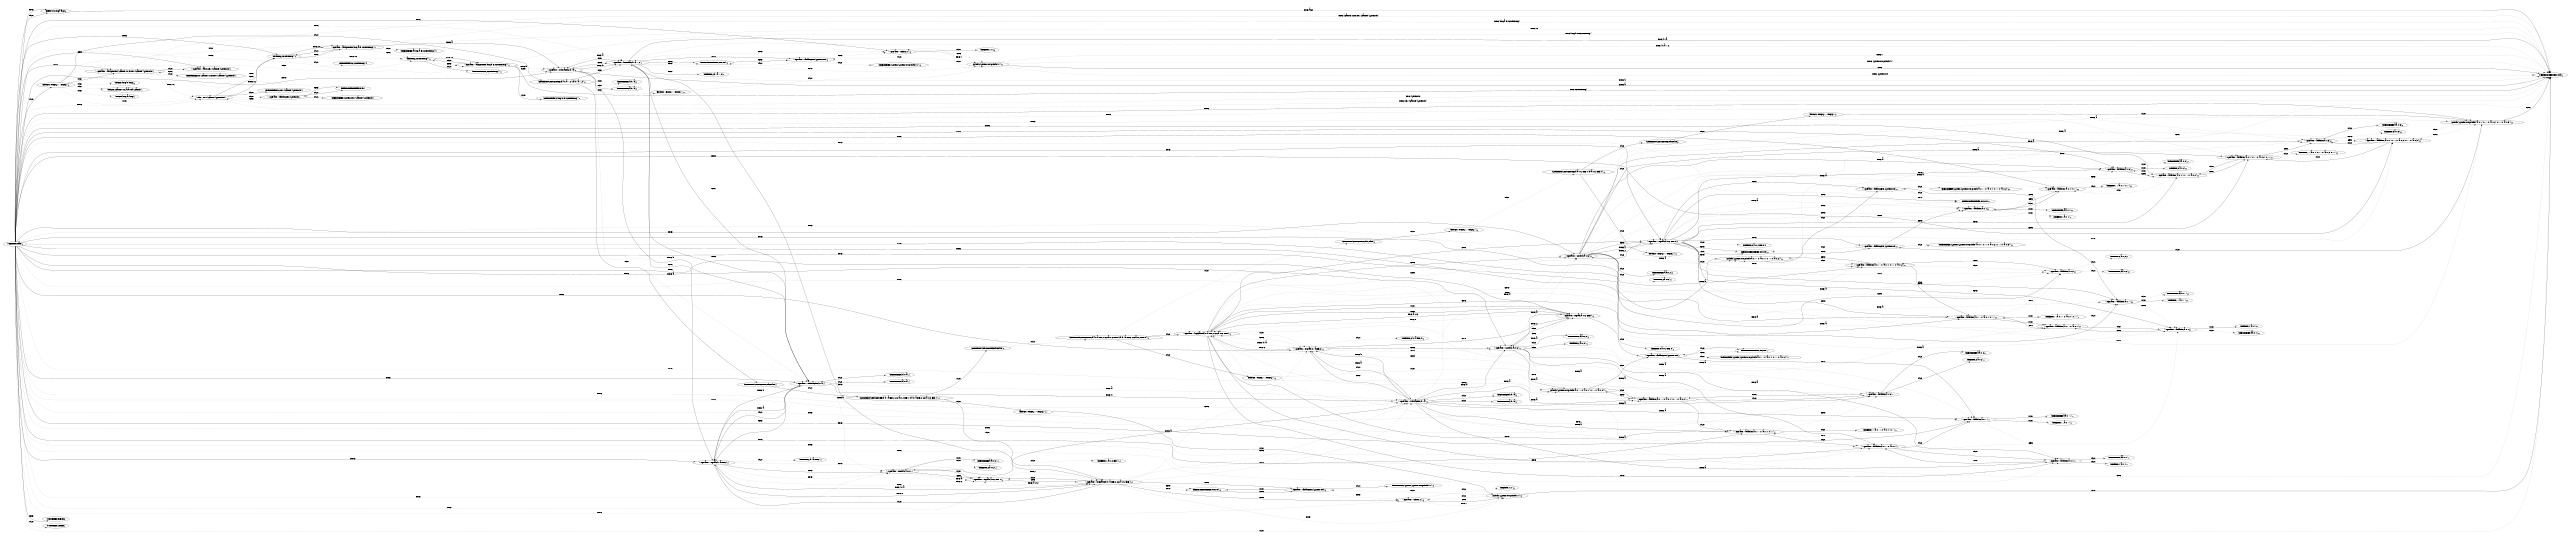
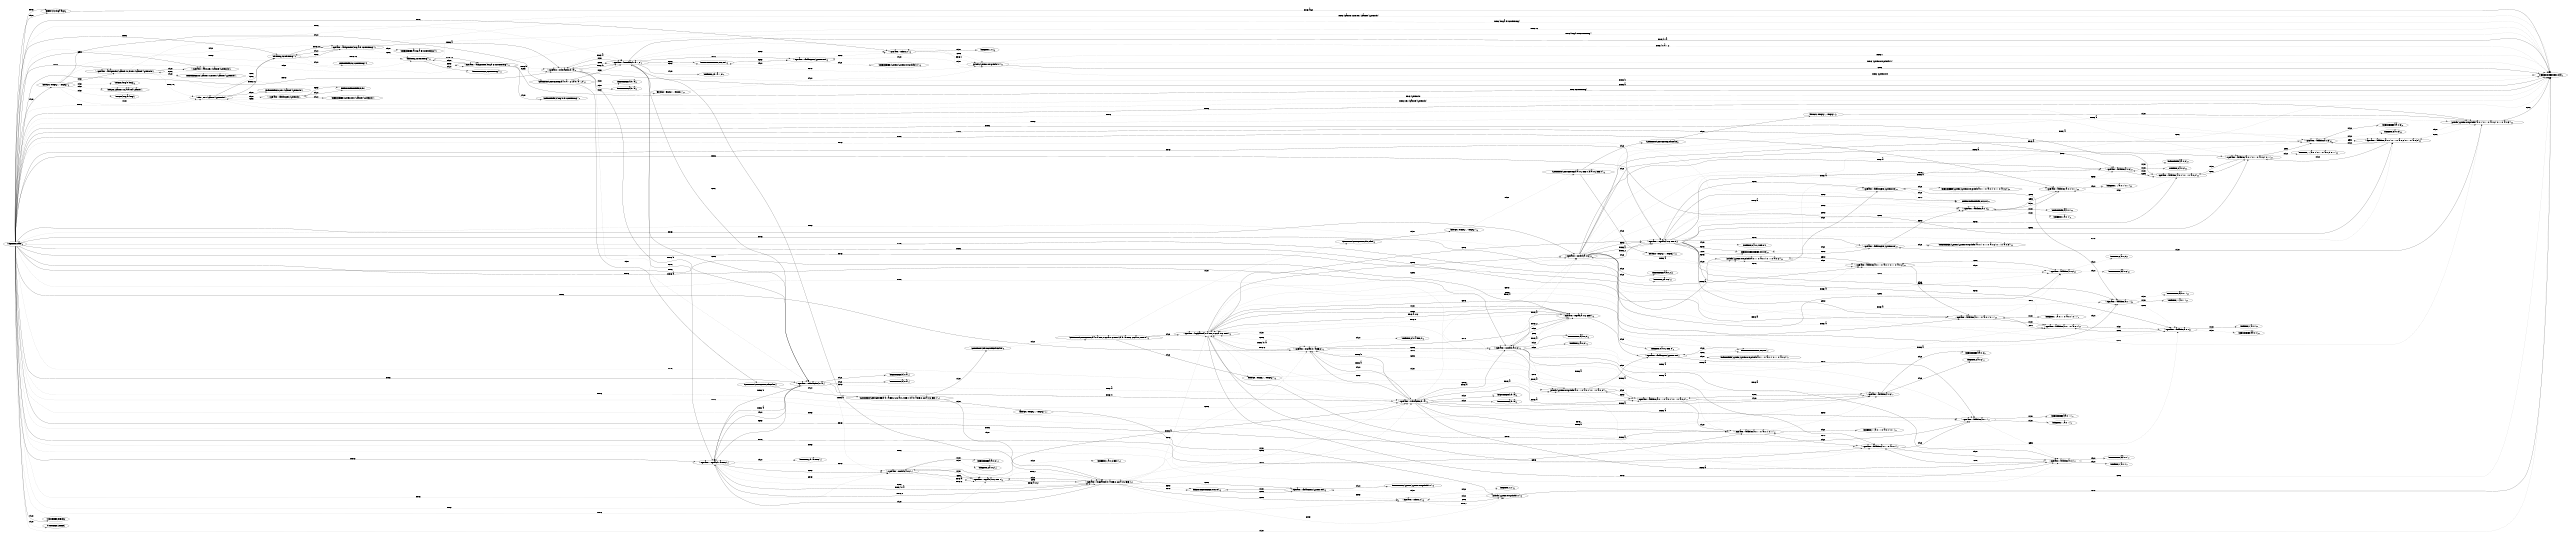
edge "(<operator>.lessThan,b - a < 2)" -> "(LITERAL,2,b - a < 2)": label "CFG: " -> "AST: "
edge "(<operator>.addition,a + 3)" -> "(LITERAL,3,a + 3)": label "DDG: " -> "AST: "
edge "(<operator>.logicalAnd,b - a == 2 && a % 2 == 1)" -> "(<operator>.logicalAnd,b - a == 2 && a % 2 == 0)": added, label "CDG:"
edge "(METHOD,main)" -> "(MODIFIER,PUBLIC)": label "CFG: " -> "AST: "
